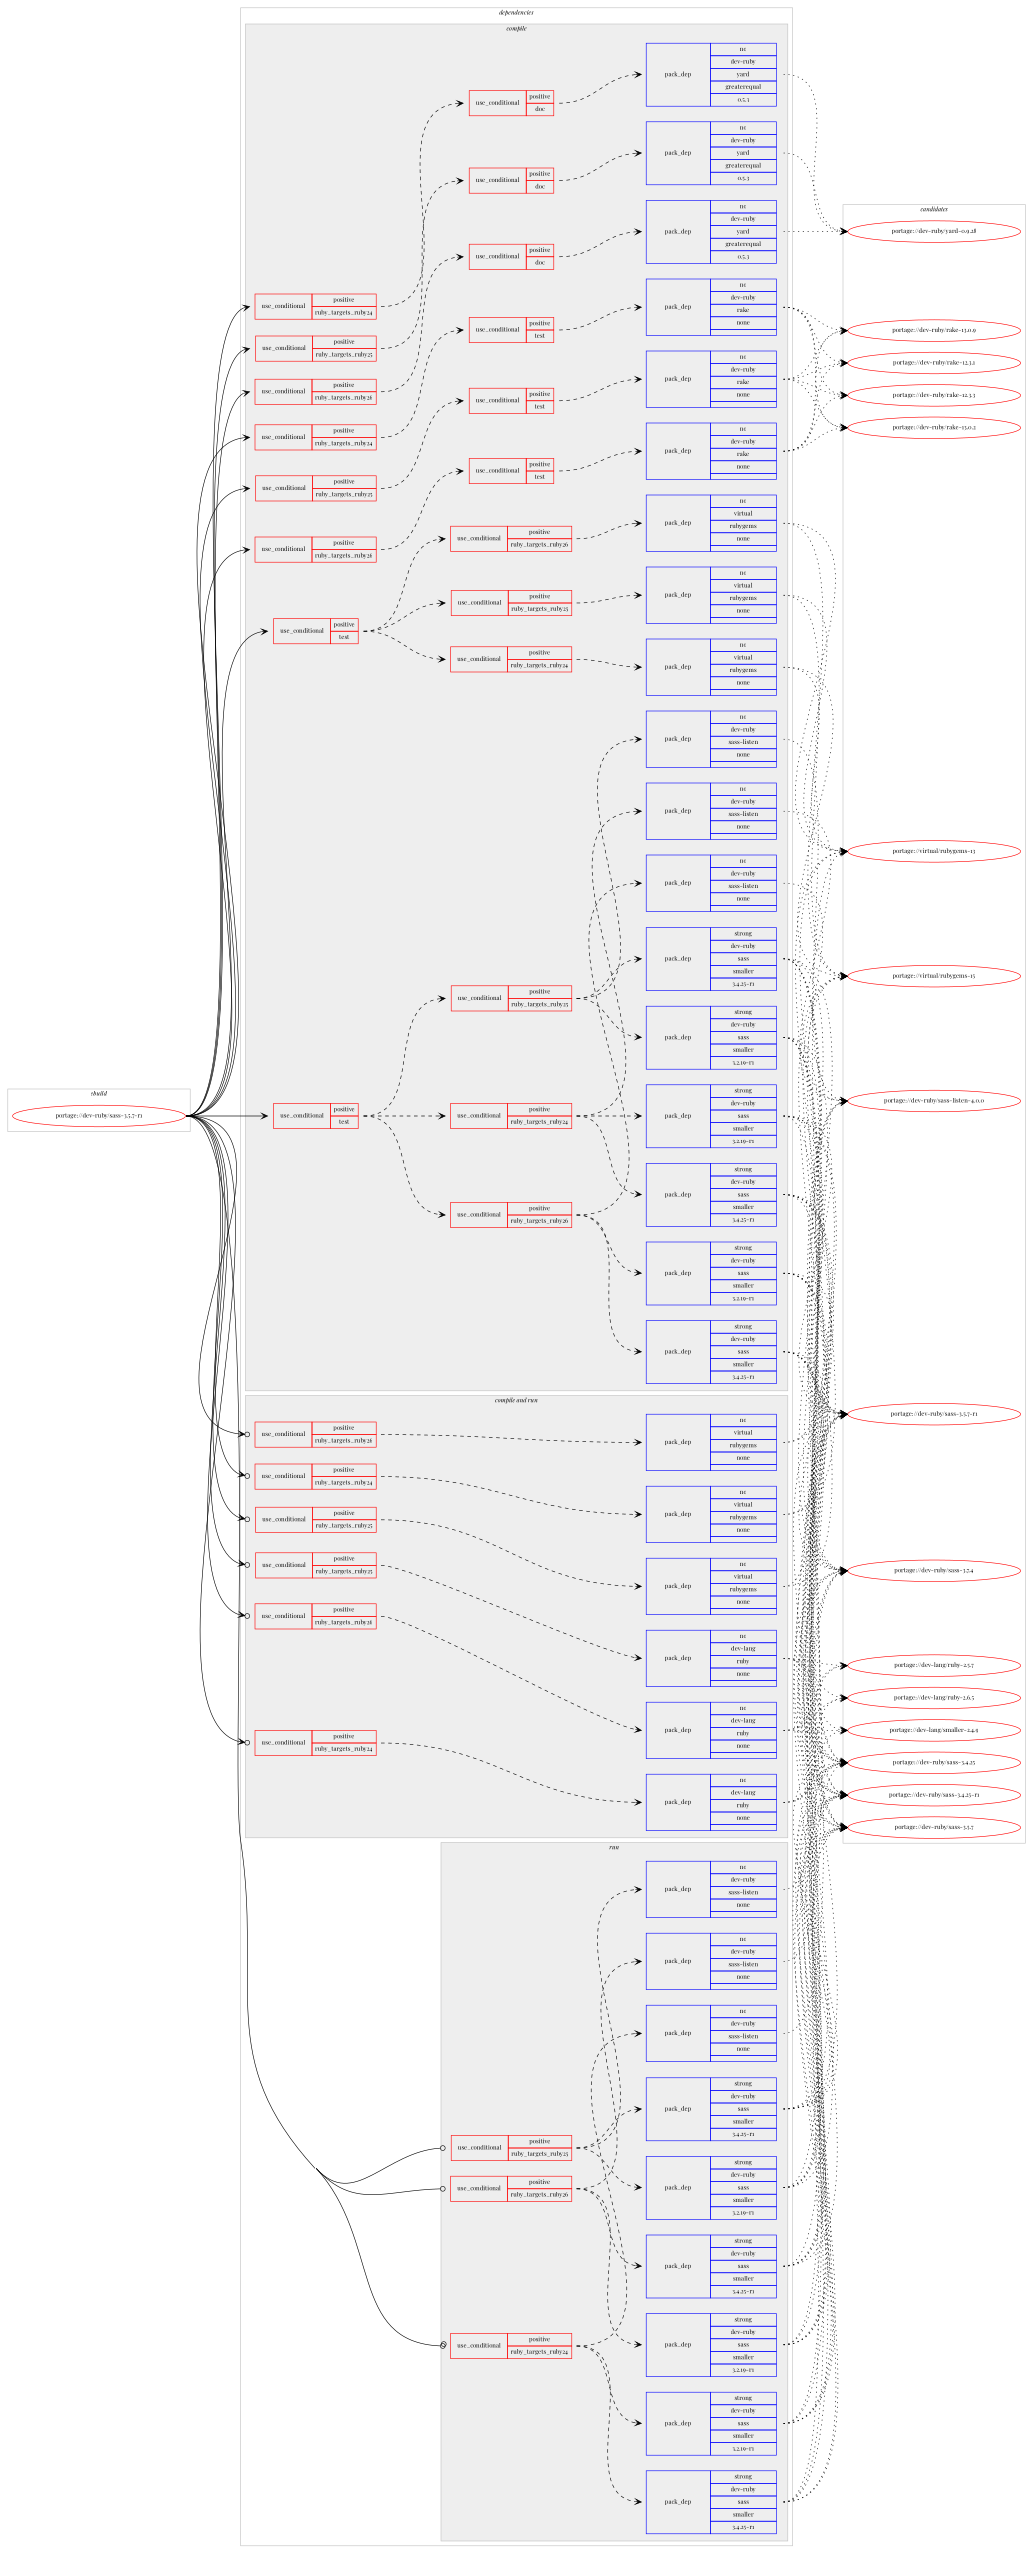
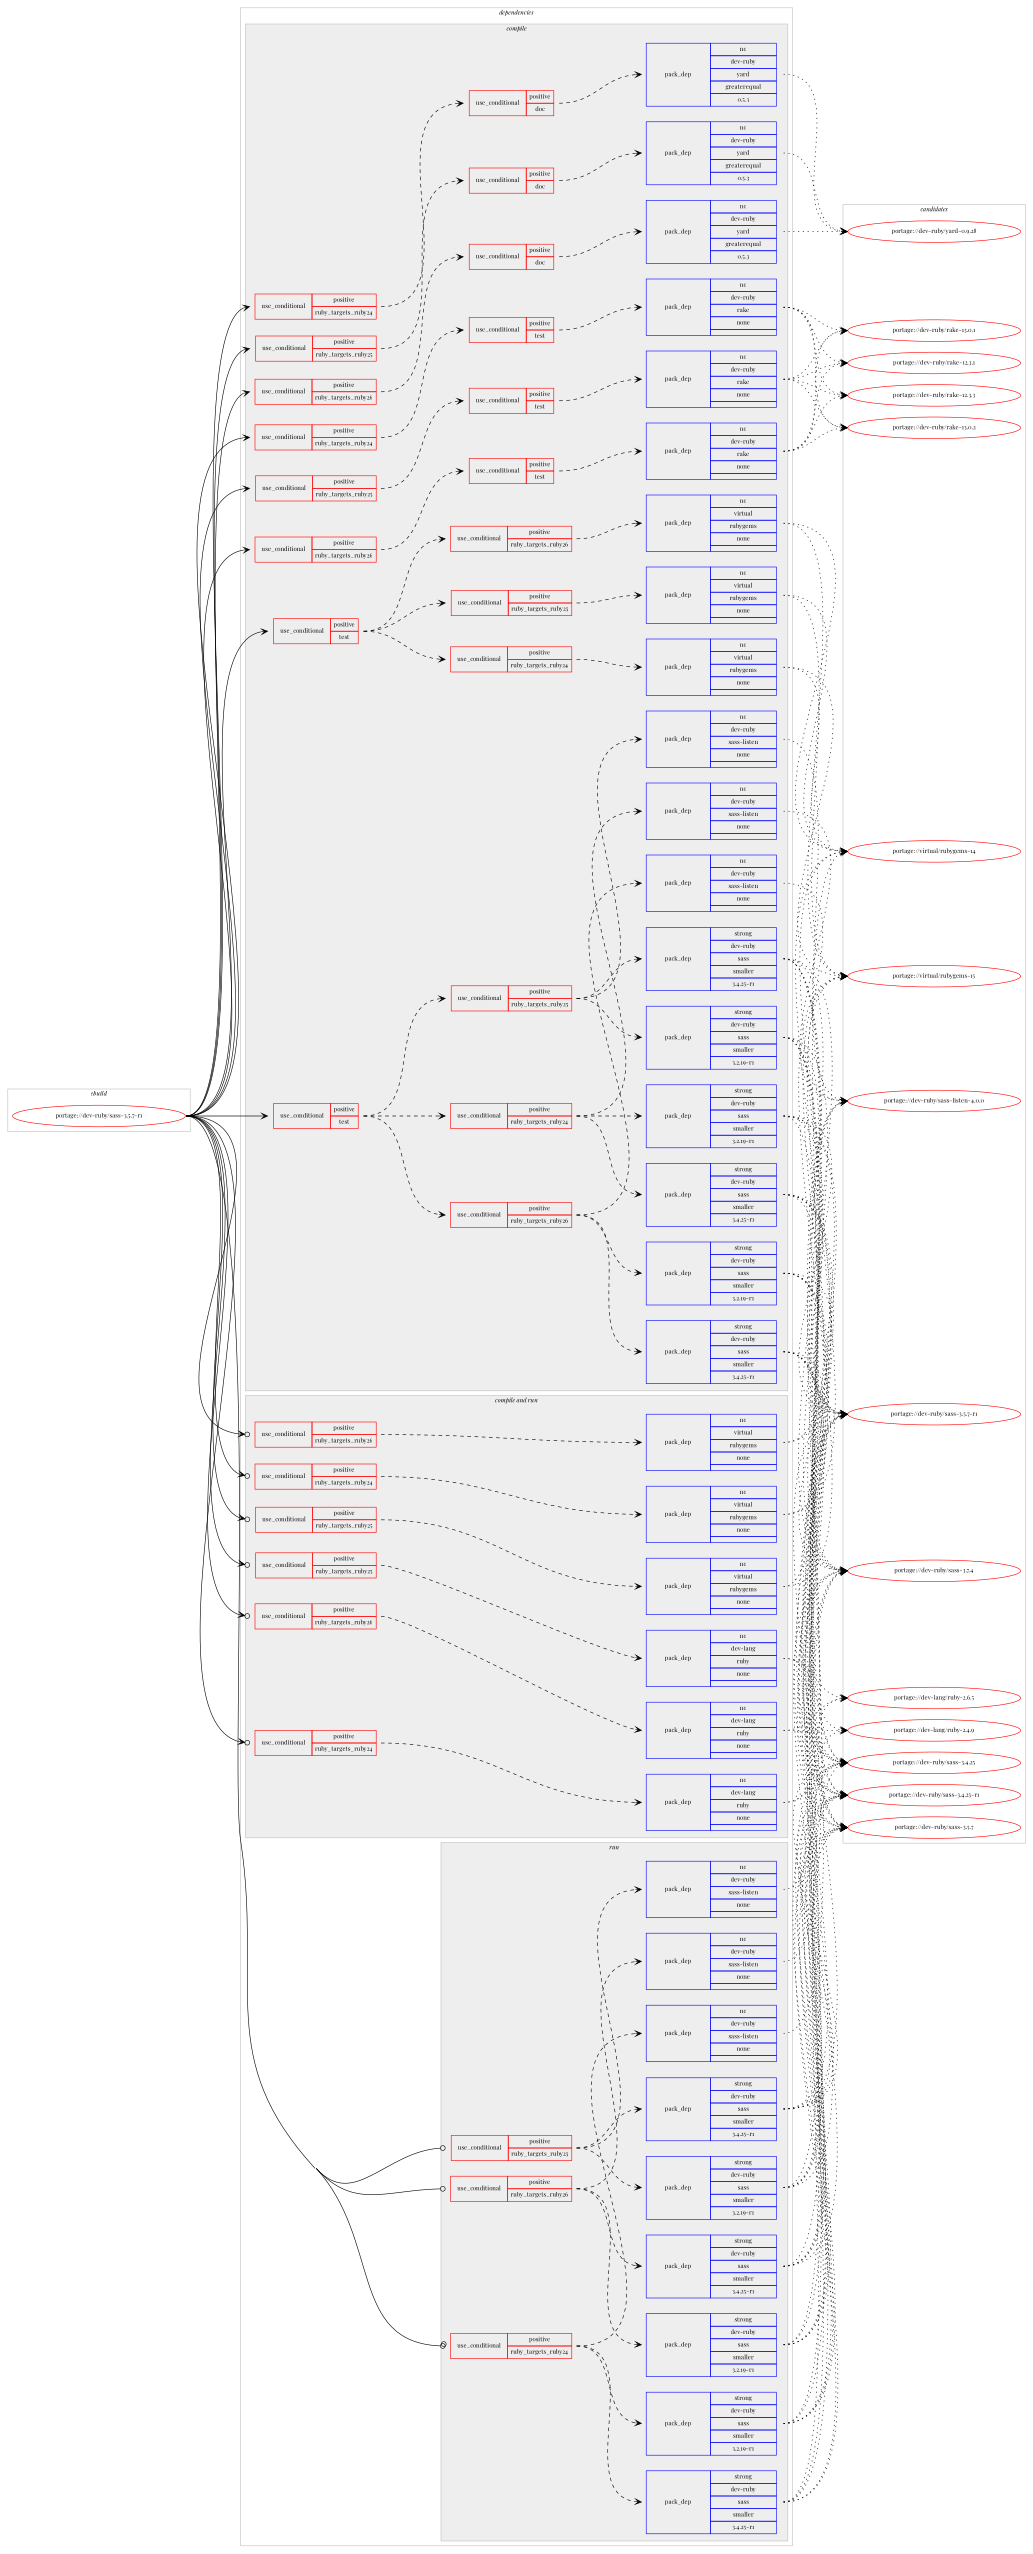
node "portage://dev-ruby/rake-13.0.9": label "portage://dev-ruby/rake-13.0.9" -> "portage://dev-ruby/rake-13.0.1"
node "portage://virtual/rubygems-13": label "portage://virtual/rubygems-13" -> "portage://virtual/rubygems-14"
node "portage://dev-lang/ruby-2.5.7": removed
node "portage://dev-lang/smaller-2.4.9": label "portage://dev-lang/smaller-2.4.9" -> "portage://dev-lang/ruby-2.4.9"
